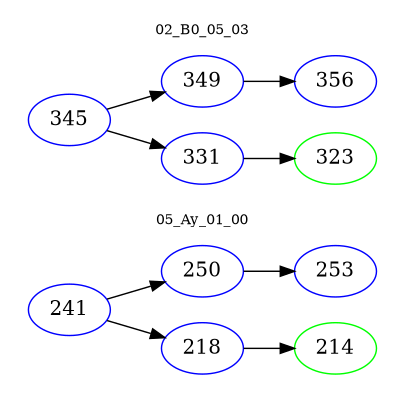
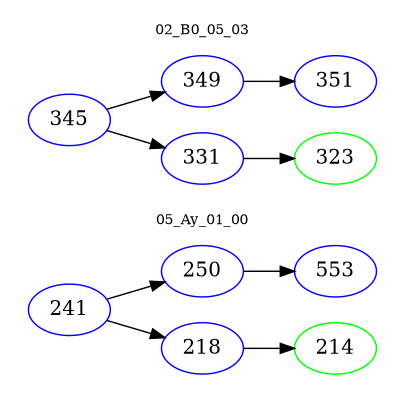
node "356": label "356" -> "351"
node "253": label "253" -> "553"
